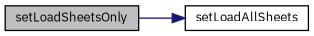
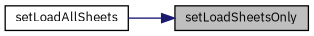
edge "setLoadSheetsOnly" -> "setLoadAllSheets": reversed
